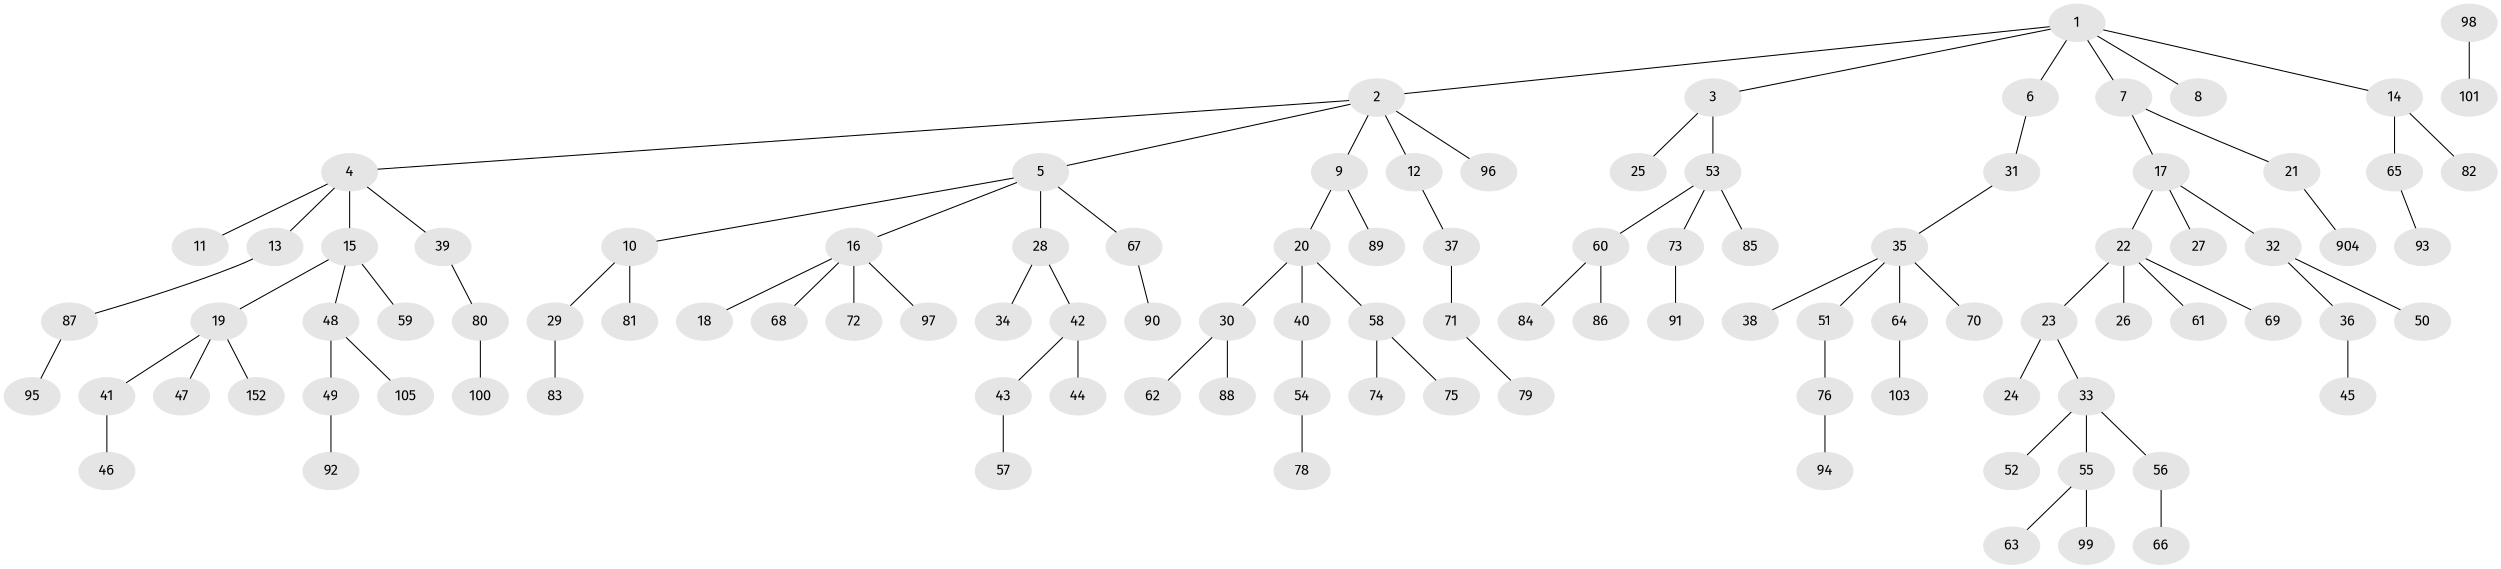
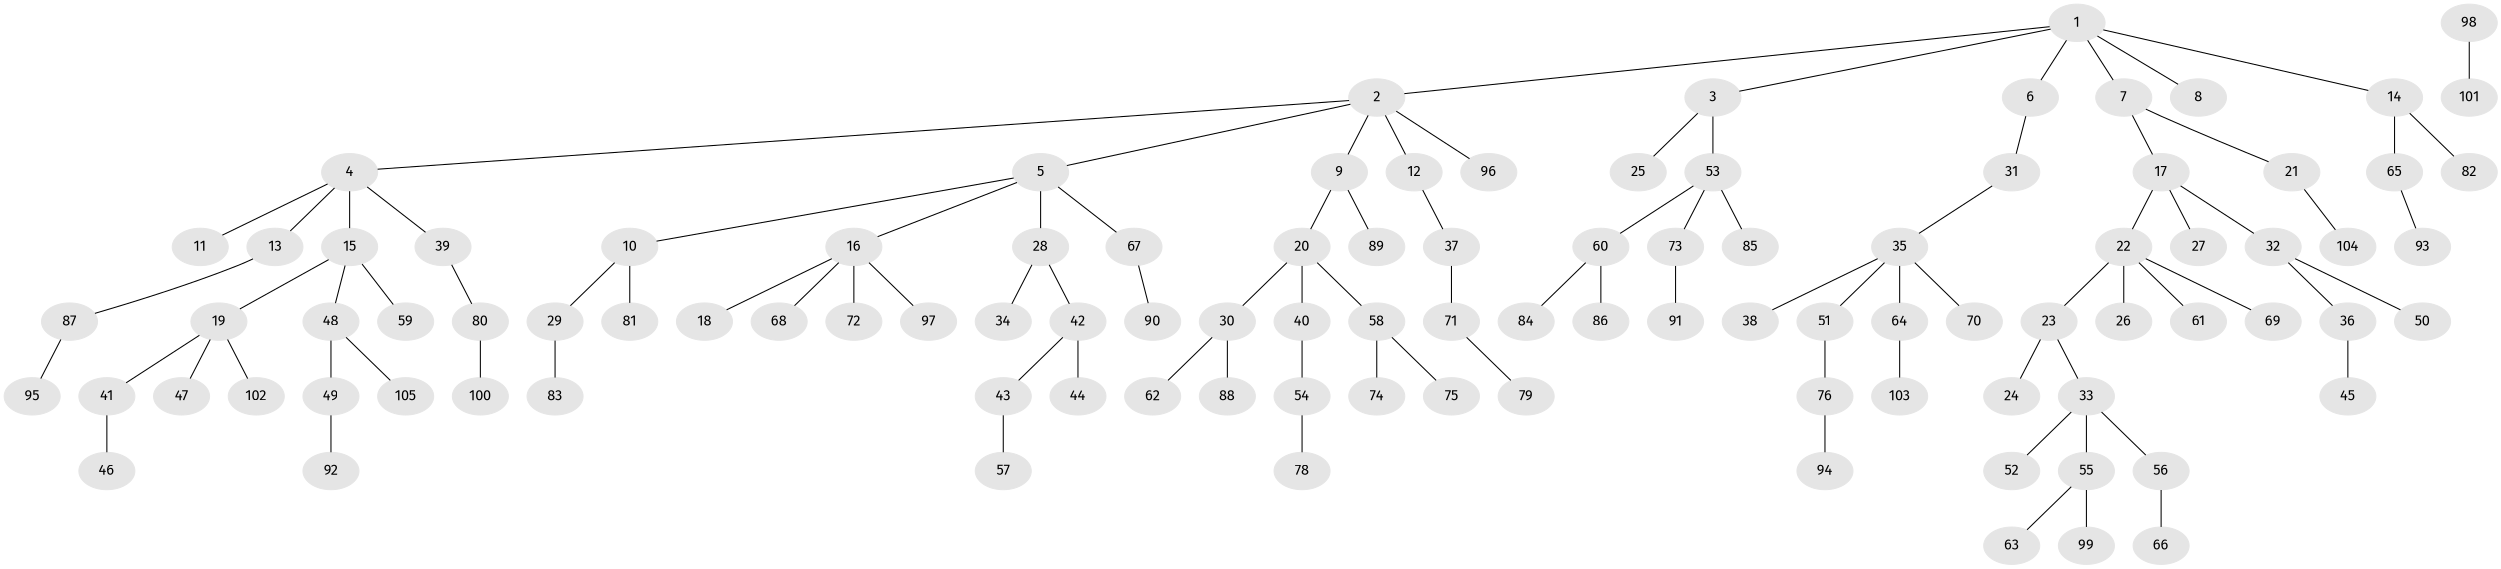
node "904": label "904" -> "104"
node "152": label "152" -> "102"
